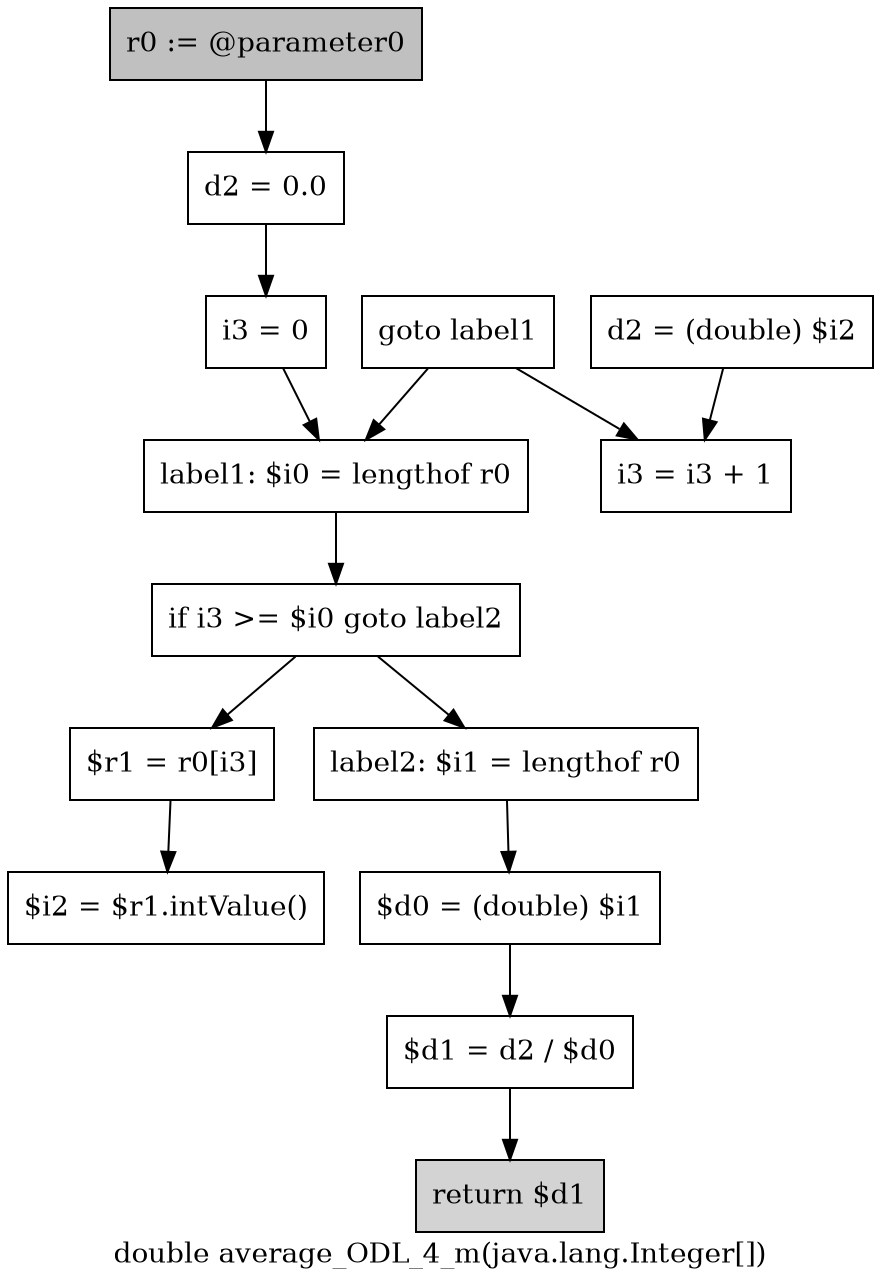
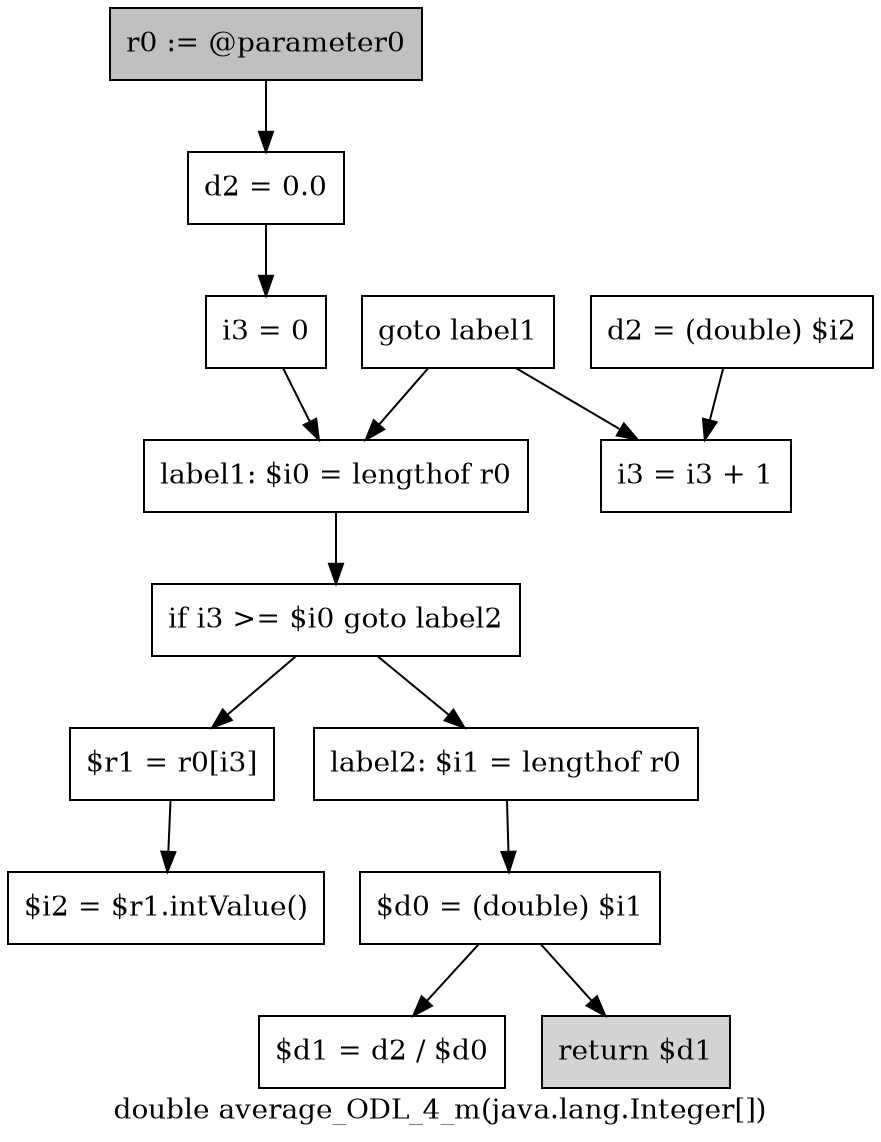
edge "$d1 = d2 / $d0" -> "return $d1": now "$d0 = (double) $i1" -> "return $d1"
